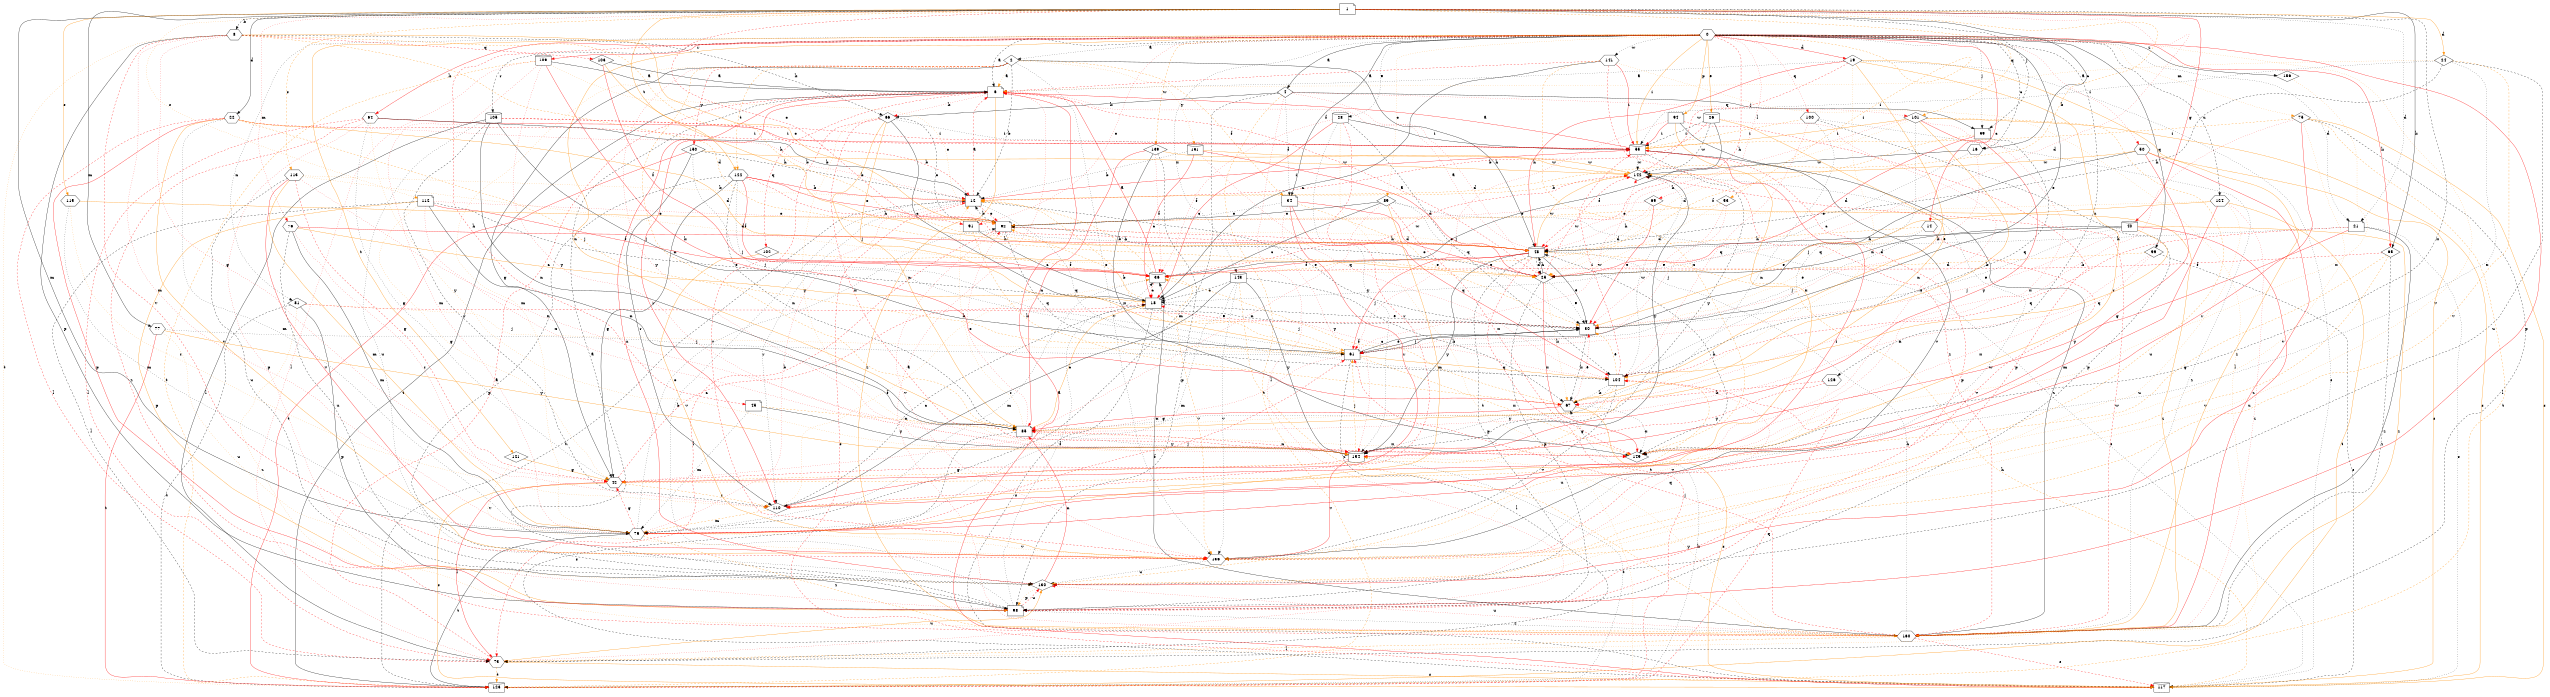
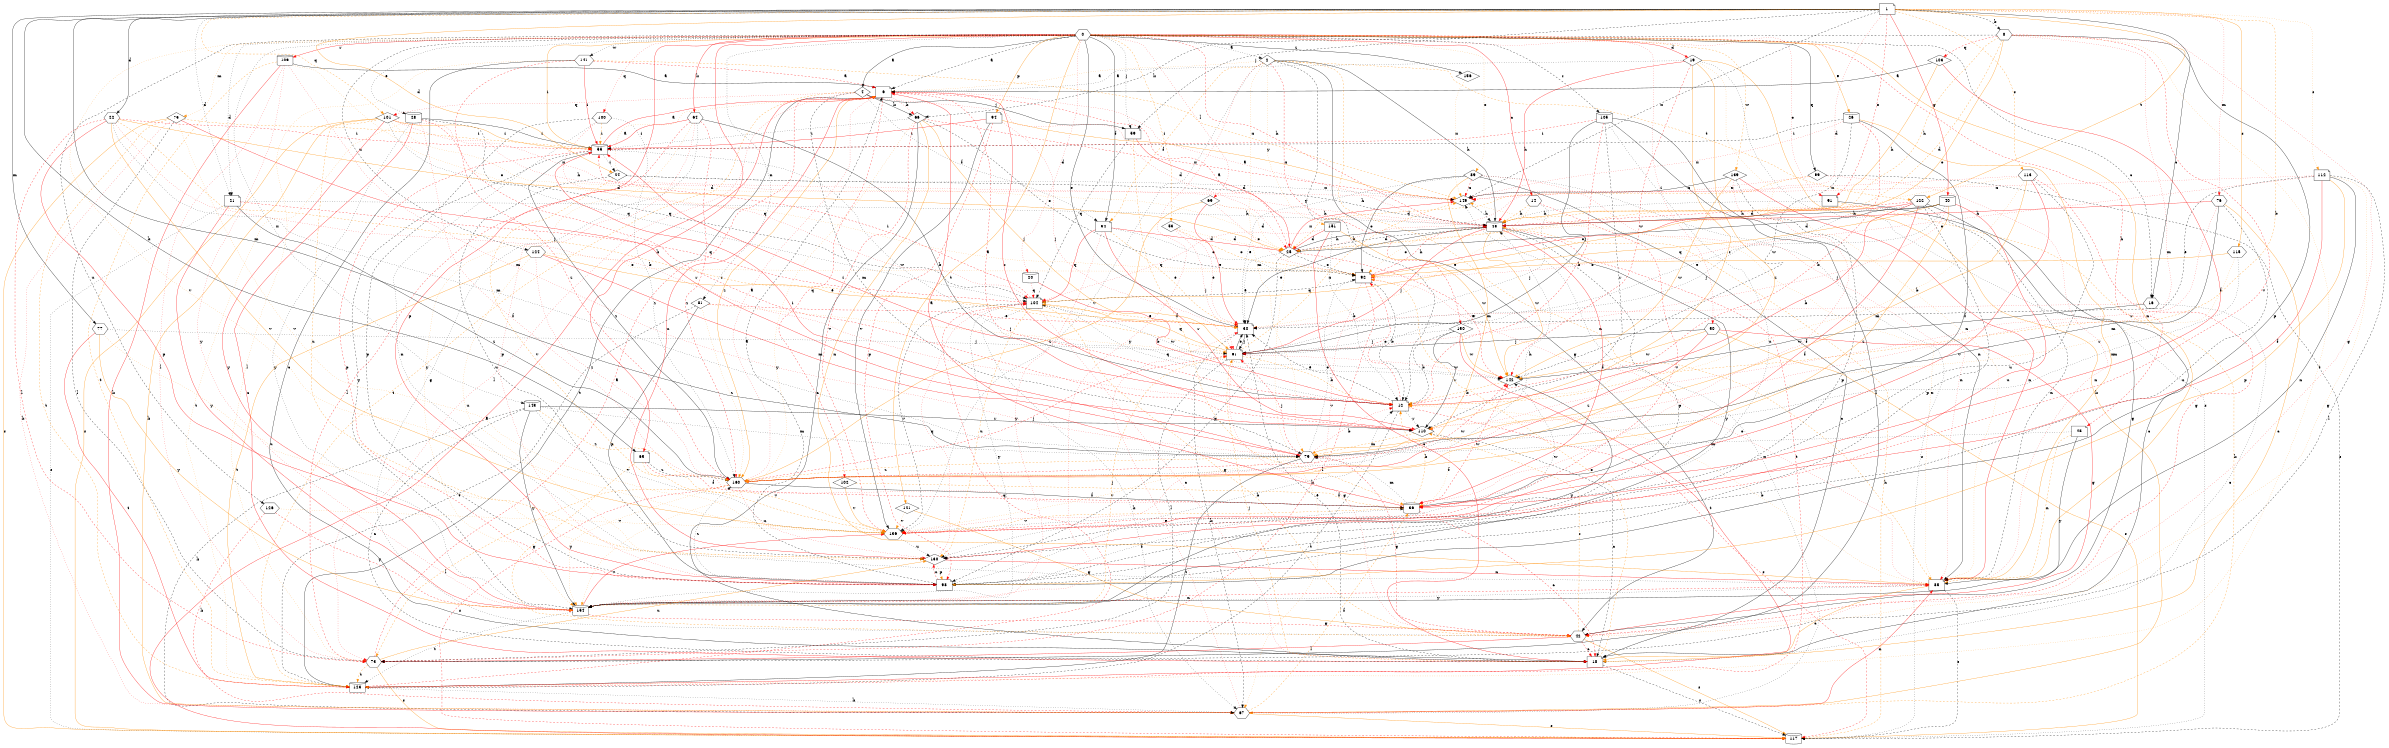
edge "24" -> "55": reversed
node "65": shape diamond -> note
node "20": added
